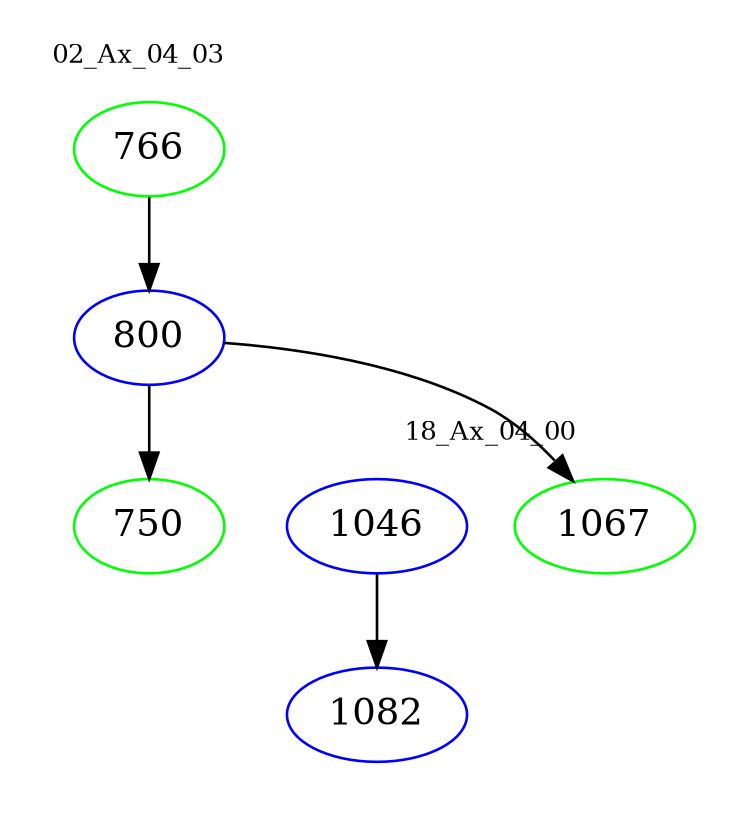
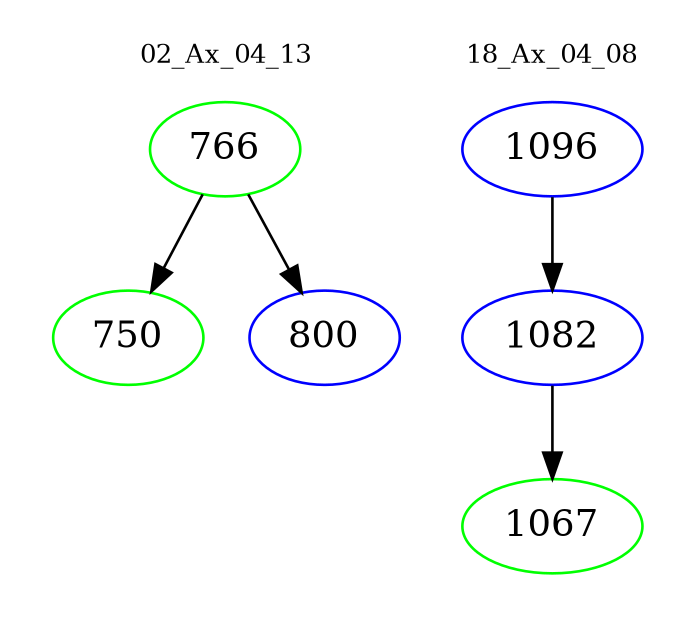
cluster "02_Ax_04_03": label "02_Ax_04_03" -> "02_Ax_04_13"
edge "800" -> "1067": now "1082" -> "1067"
edge "800" -> "750": now "766" -> "750"
cluster "18_Ax_04_00": label "18_Ax_04_00" -> "18_Ax_04_08"
node "1046": label "1046" -> "1096"
